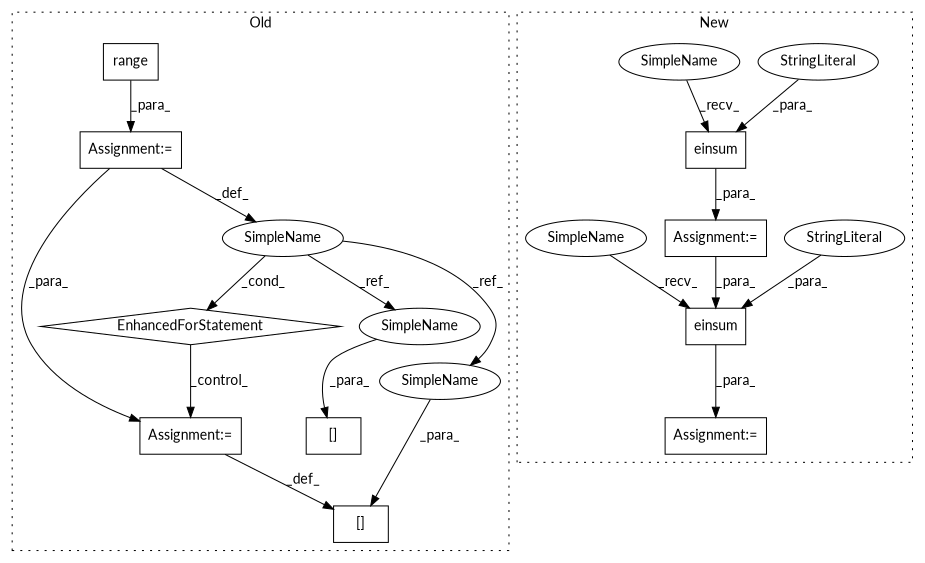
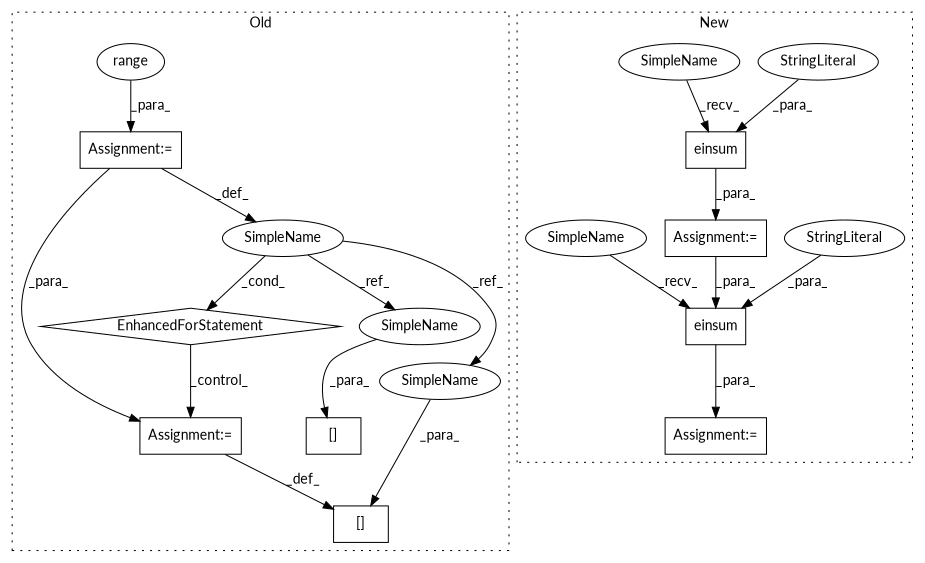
node "range": shape box -> ellipse
